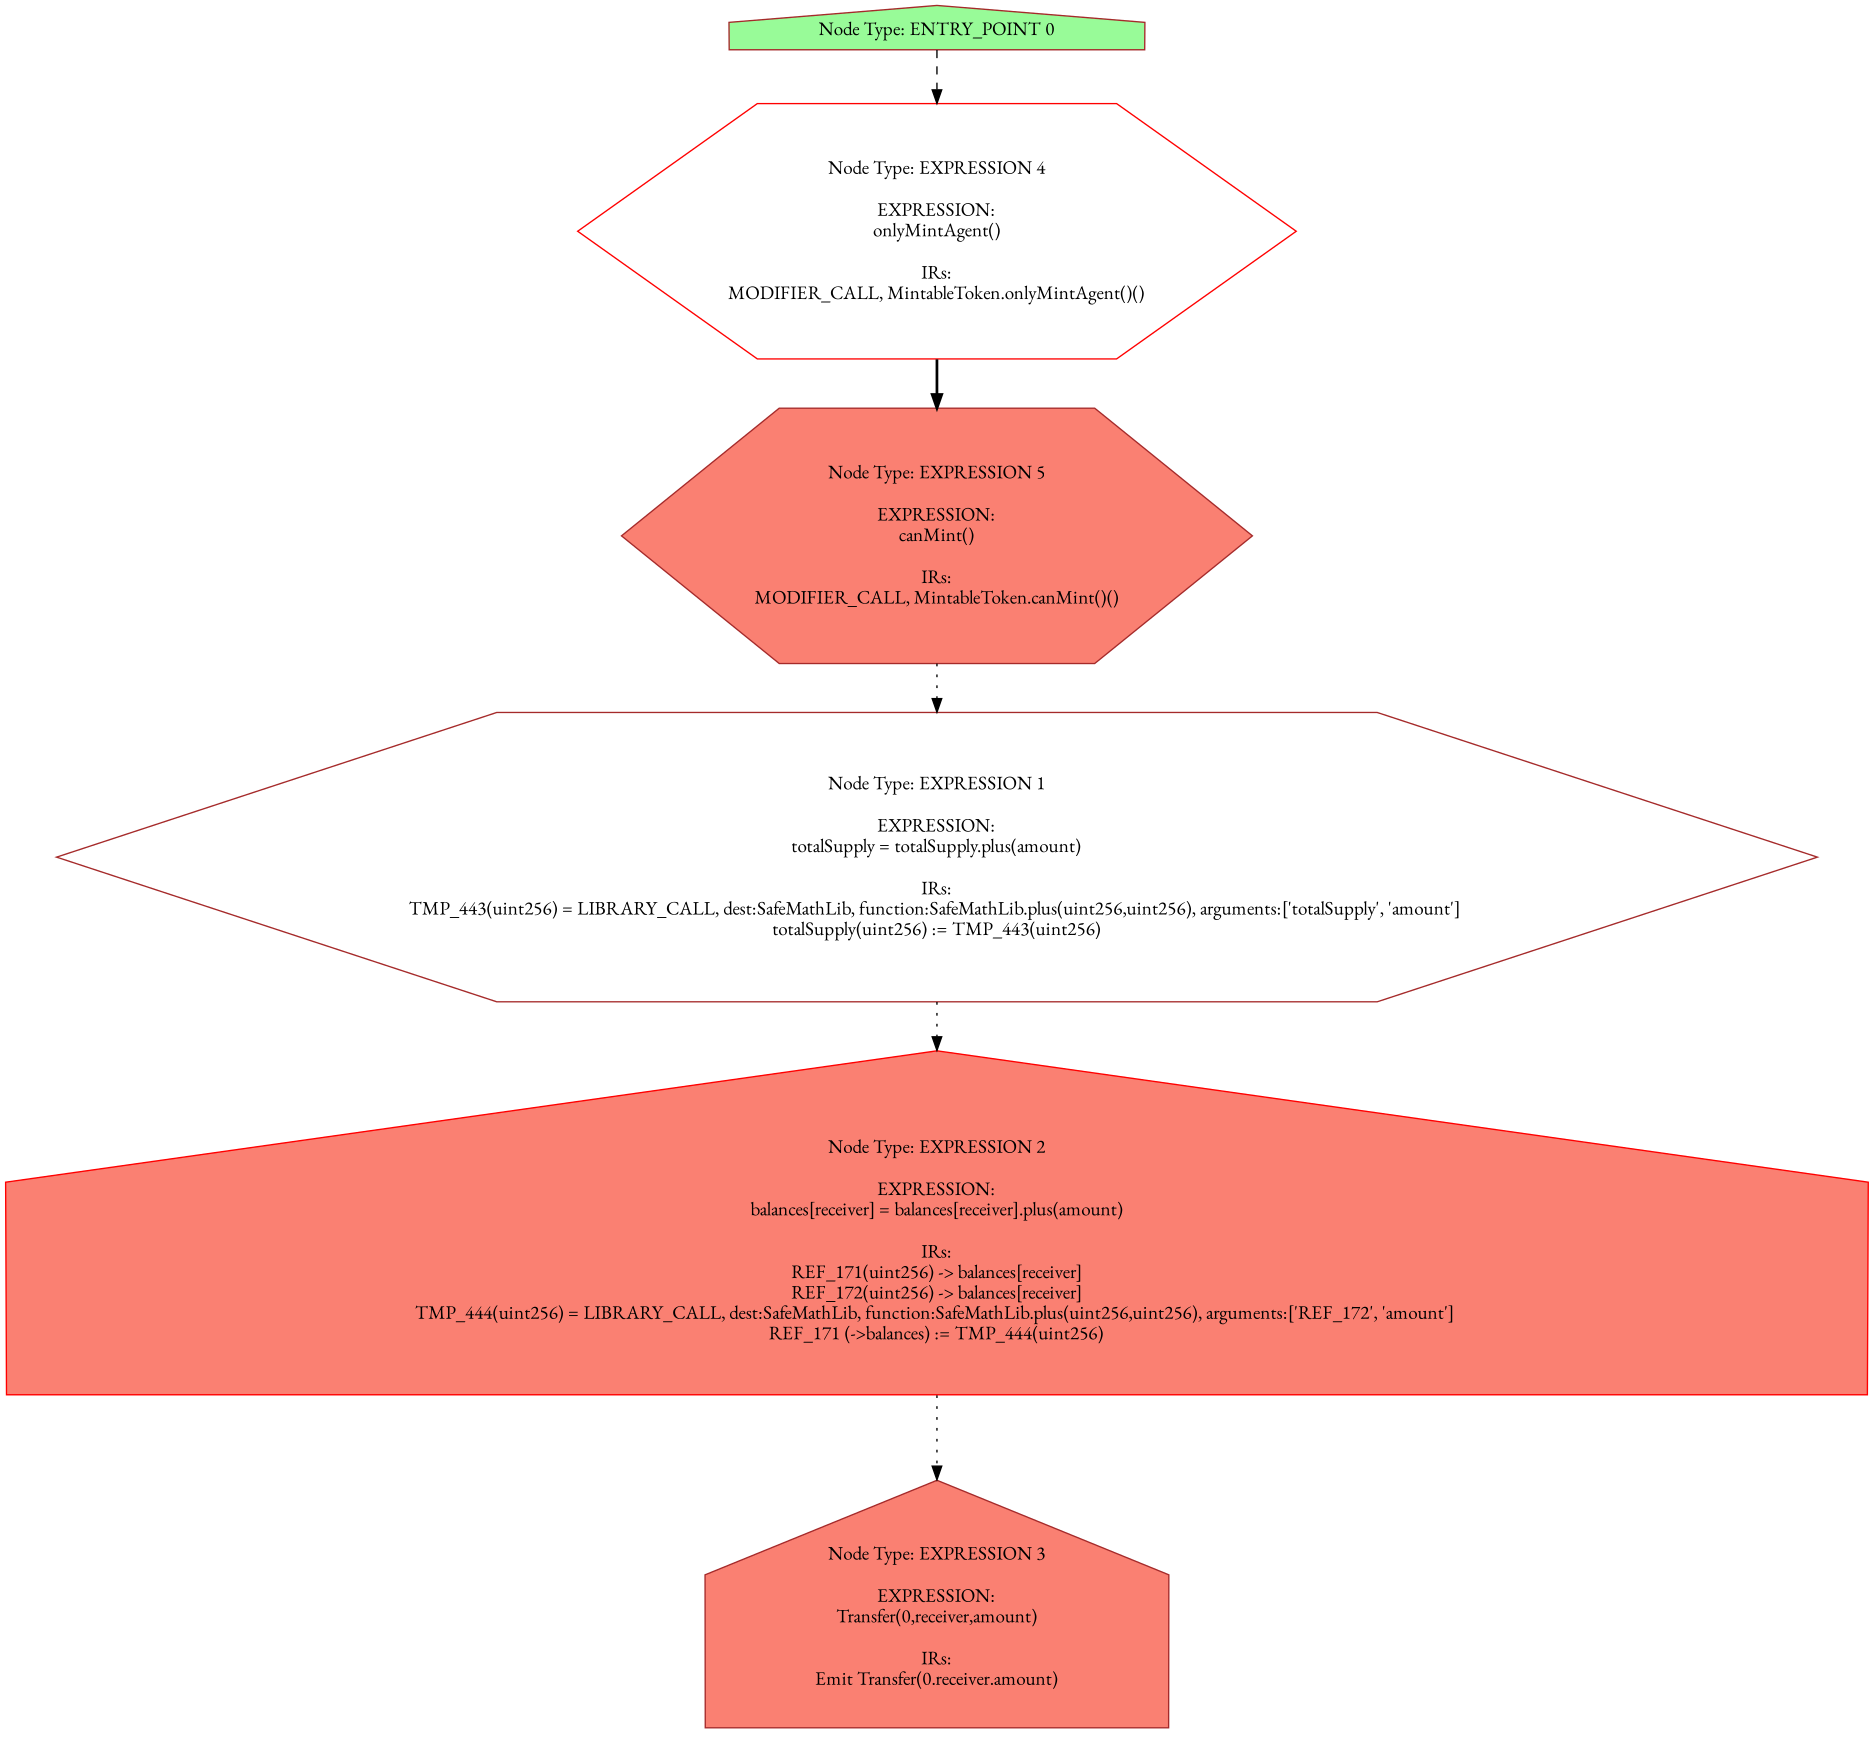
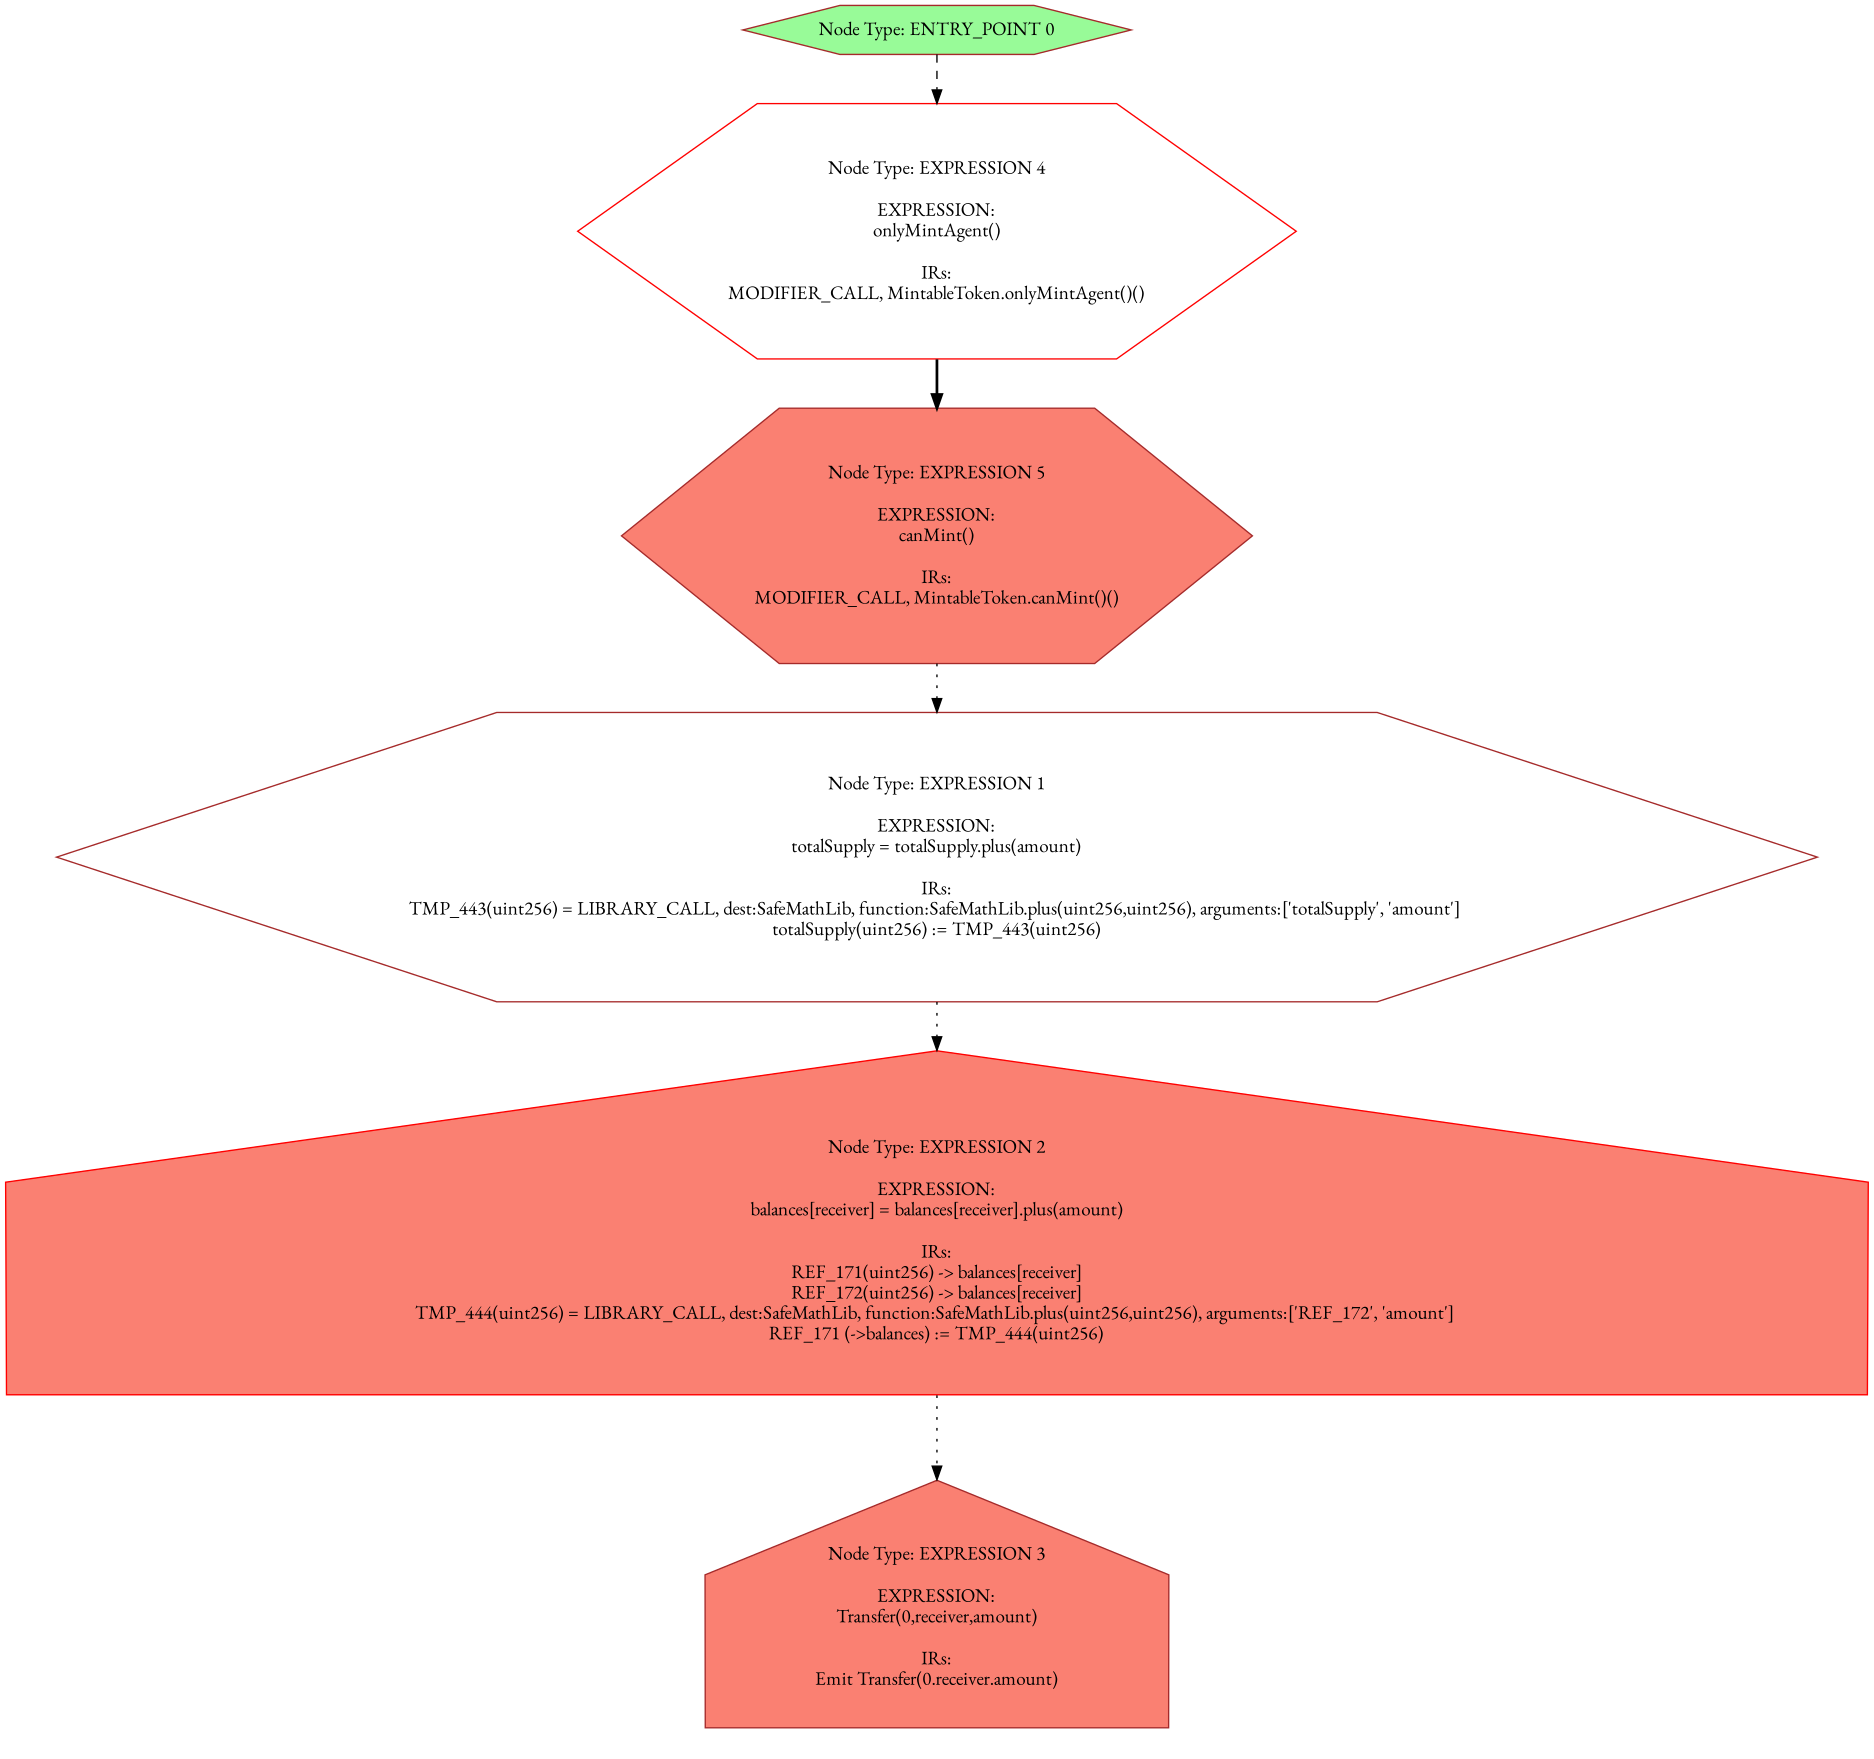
node "Node Type: ENTRY_POINT 0": shape house -> hexagon
